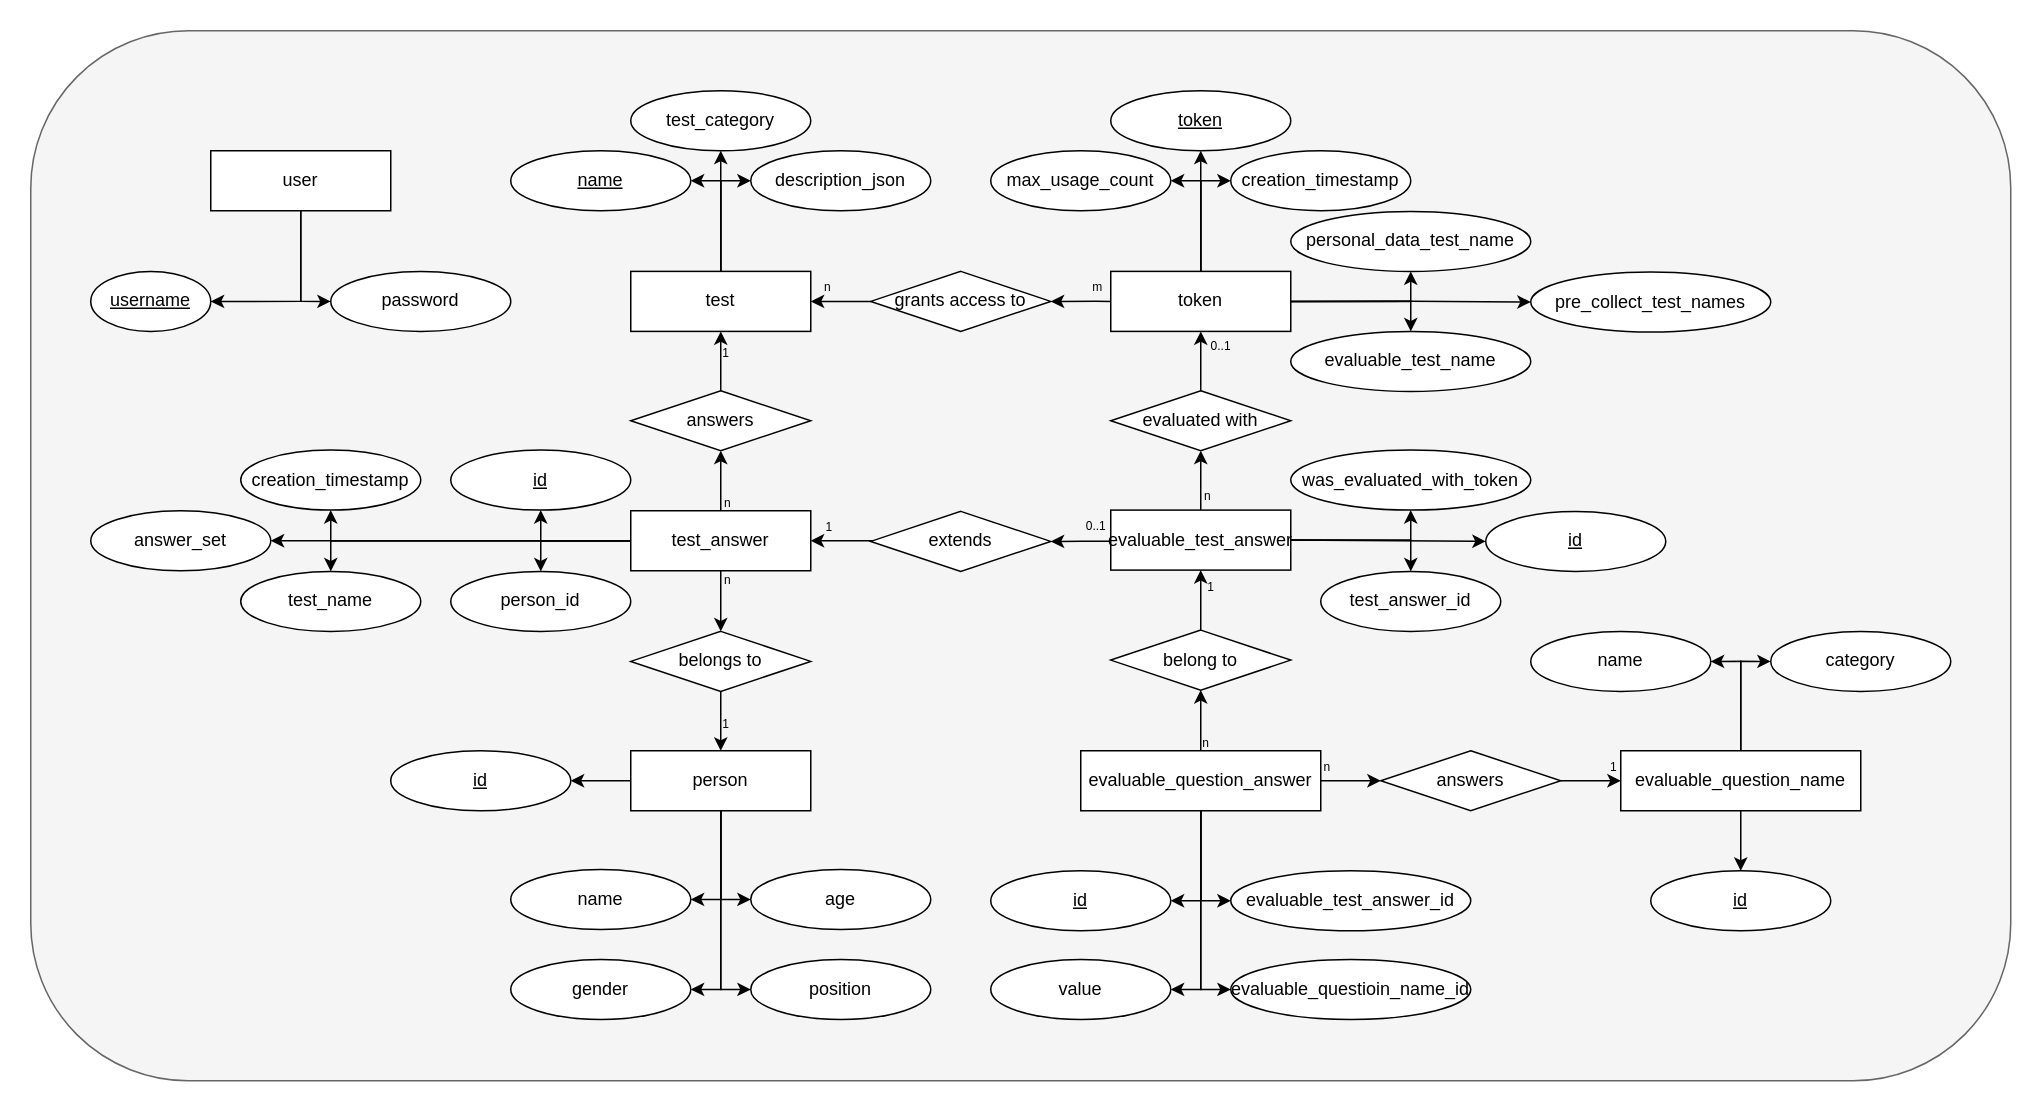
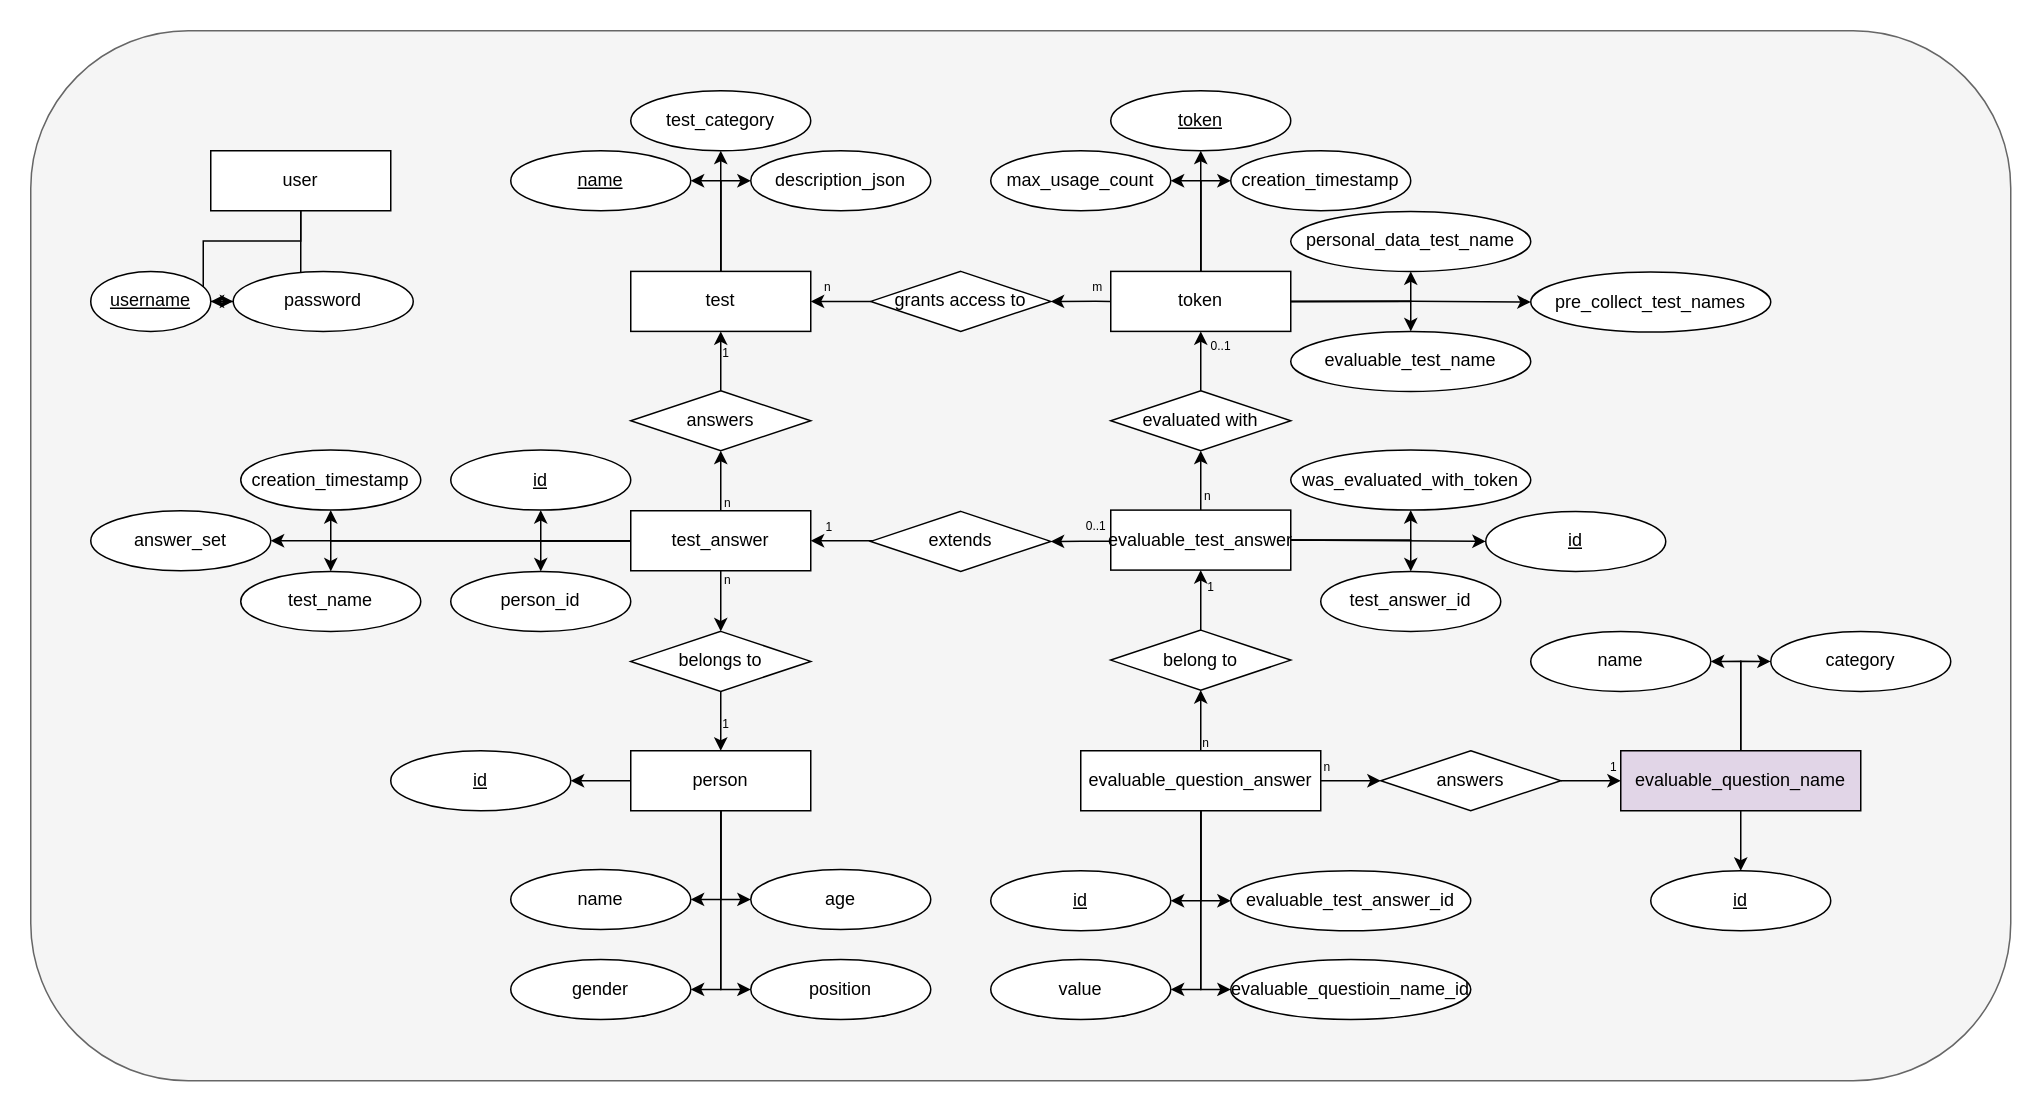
node "password": moved (421, 301) -> (323, 301)
node "evaluable_question_name": fillcolor #ffffff -> #e1d5e7
